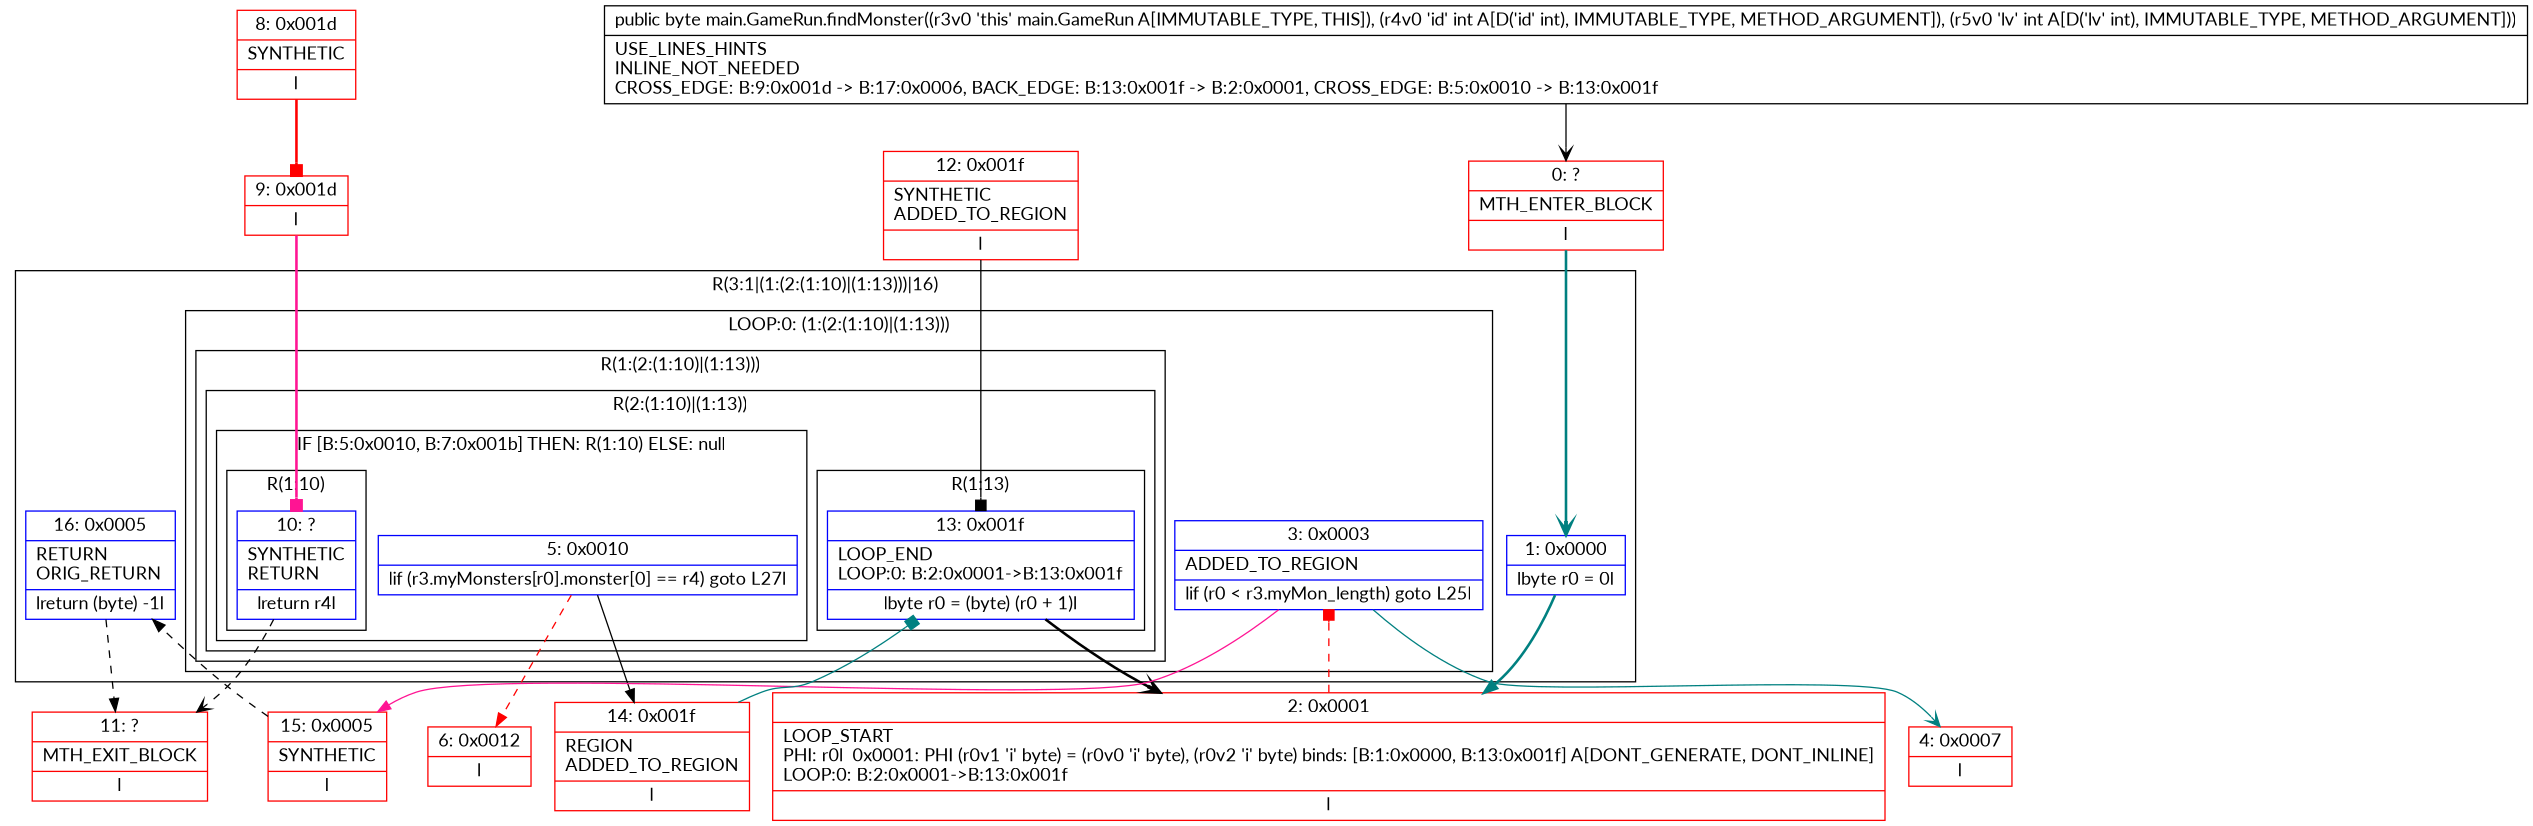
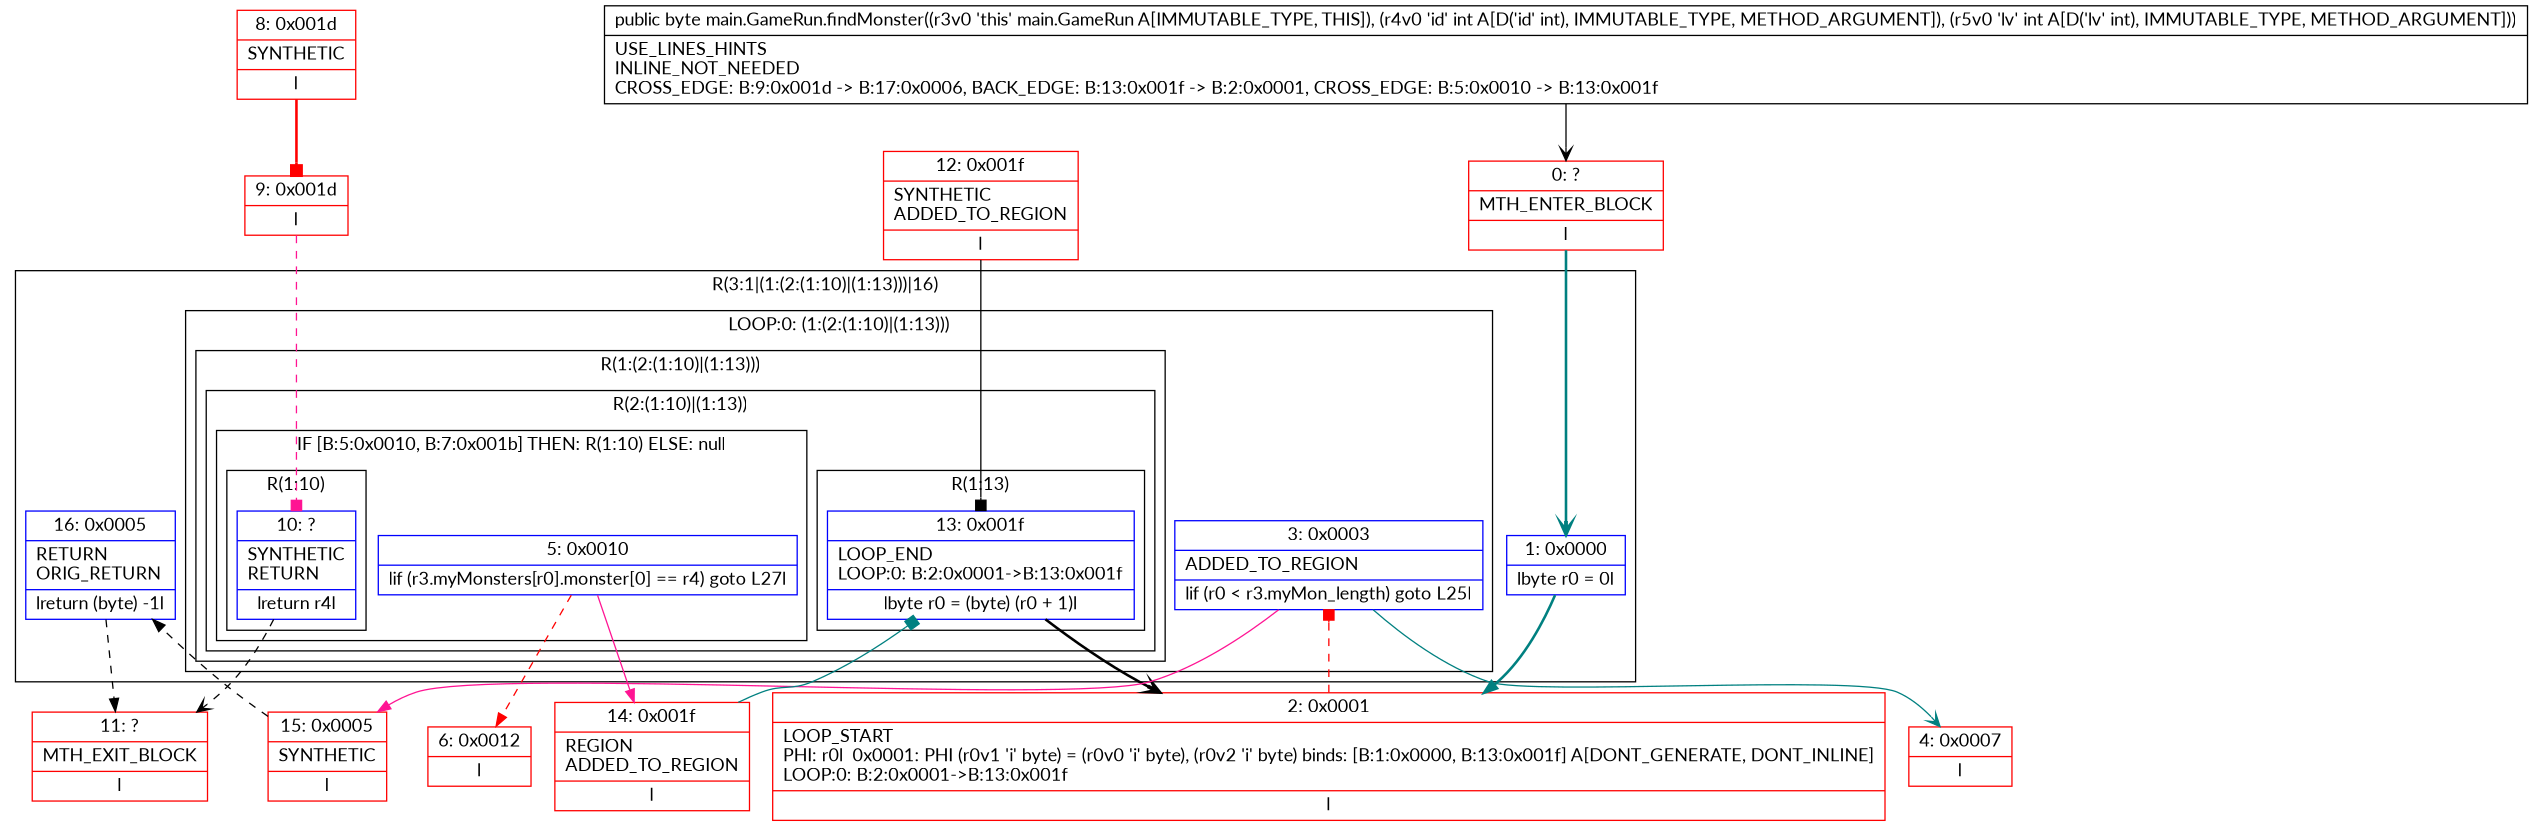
edge "9: 0x001d" -> "10: ?": style bold -> dashed
edge "5: 0x0010" -> "14: 0x001f": color black -> deeppink
